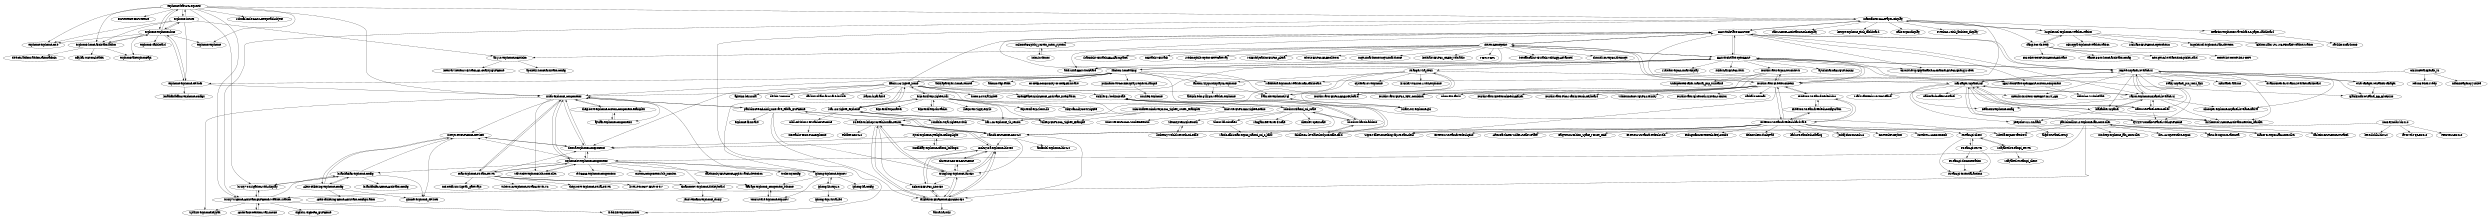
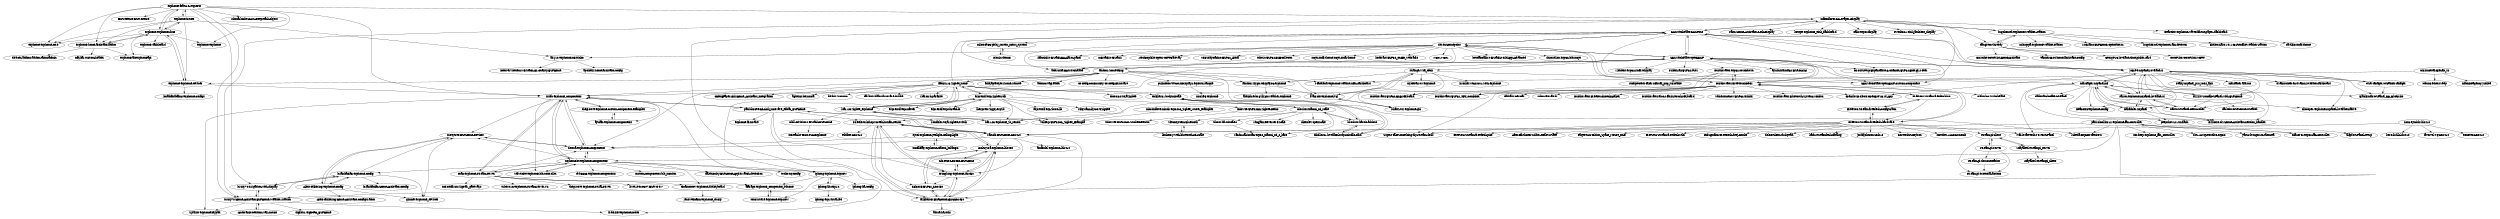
edge "masto/NSPanel-Demo-Files" -> "TyzzyT/Sonoff-NSPanel-with-ESPHome": reversed
edge "FreeYourStream/freedeck-hardware" -> "FreeYourStream/freedeck-ino": now "FreeYourStream/freedeck-hardware" -> "MarkWattTech/MWT-NSPanel"
